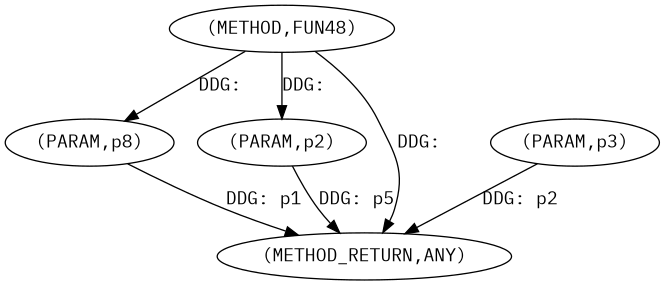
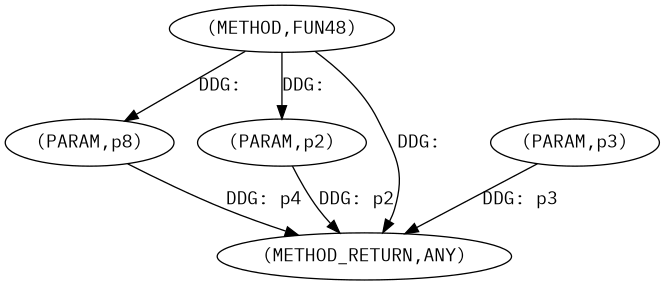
edge "(PARAM,p8)" -> "(METHOD_RETURN,ANY)": label "DDG: p1" -> "DDG: p4"
edge "(PARAM,p2)" -> "(METHOD_RETURN,ANY)": label "DDG: p5" -> "DDG: p2"
edge "(PARAM,p3)" -> "(METHOD_RETURN,ANY)": label "DDG: p2" -> "DDG: p3"
